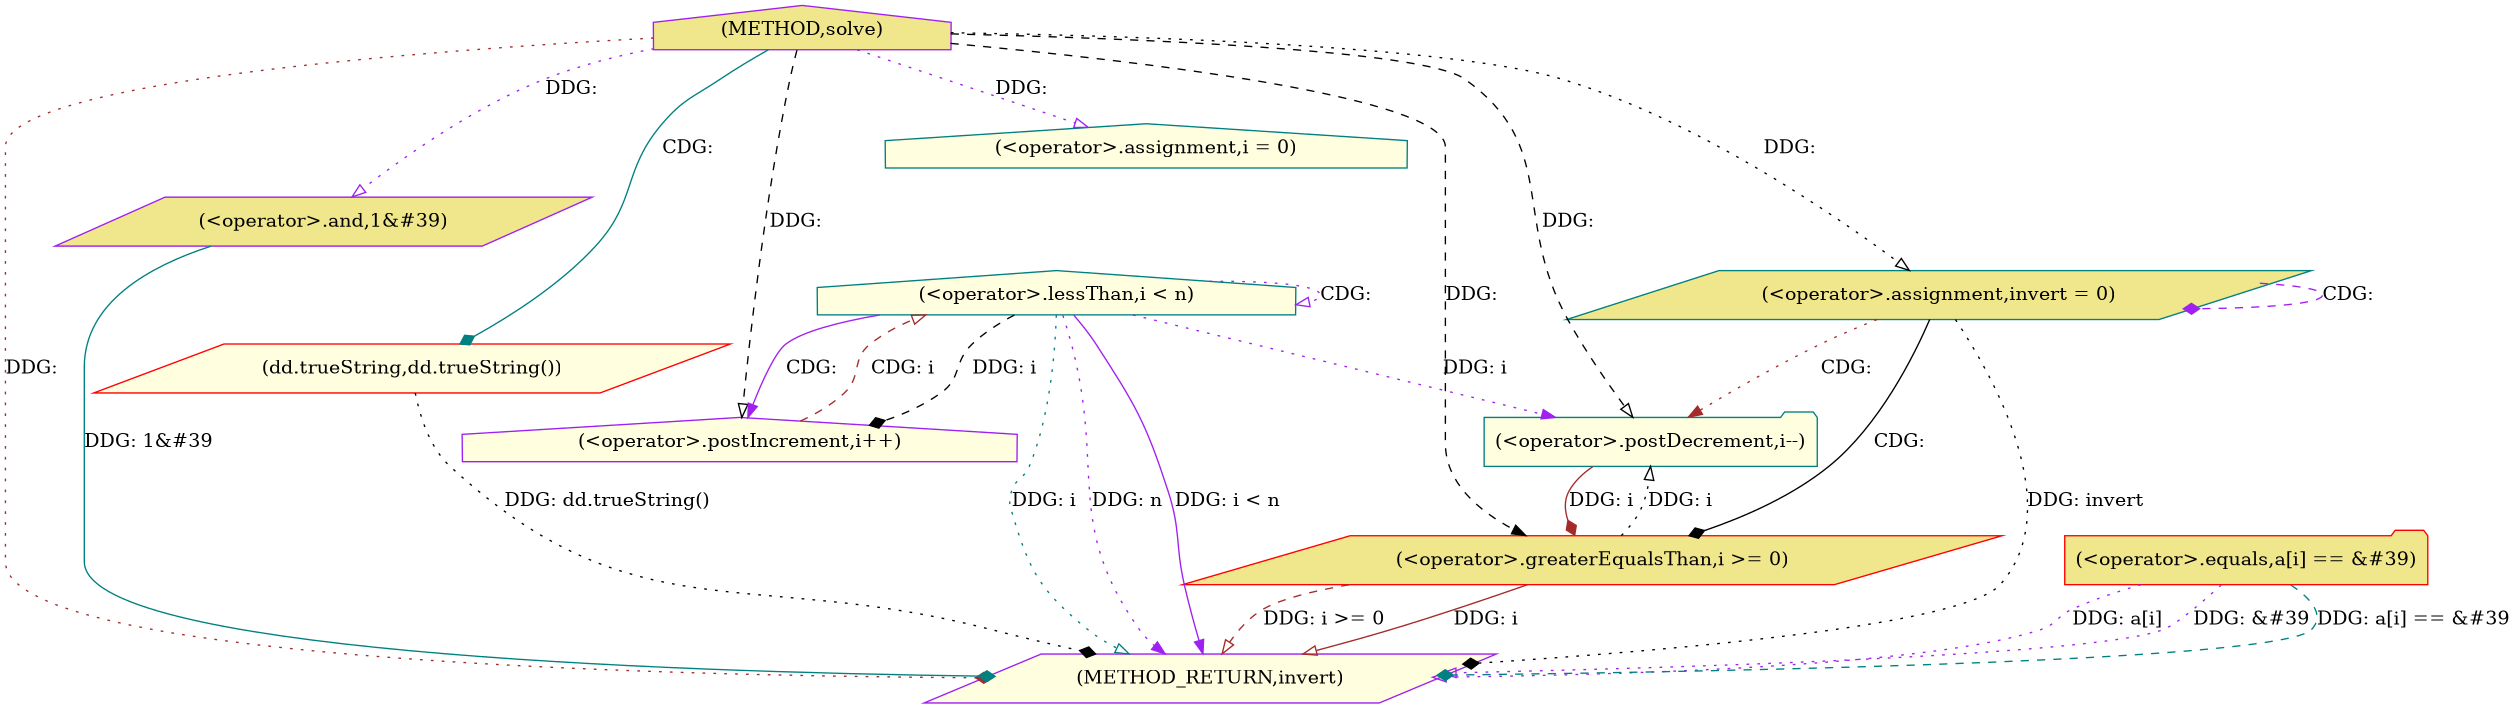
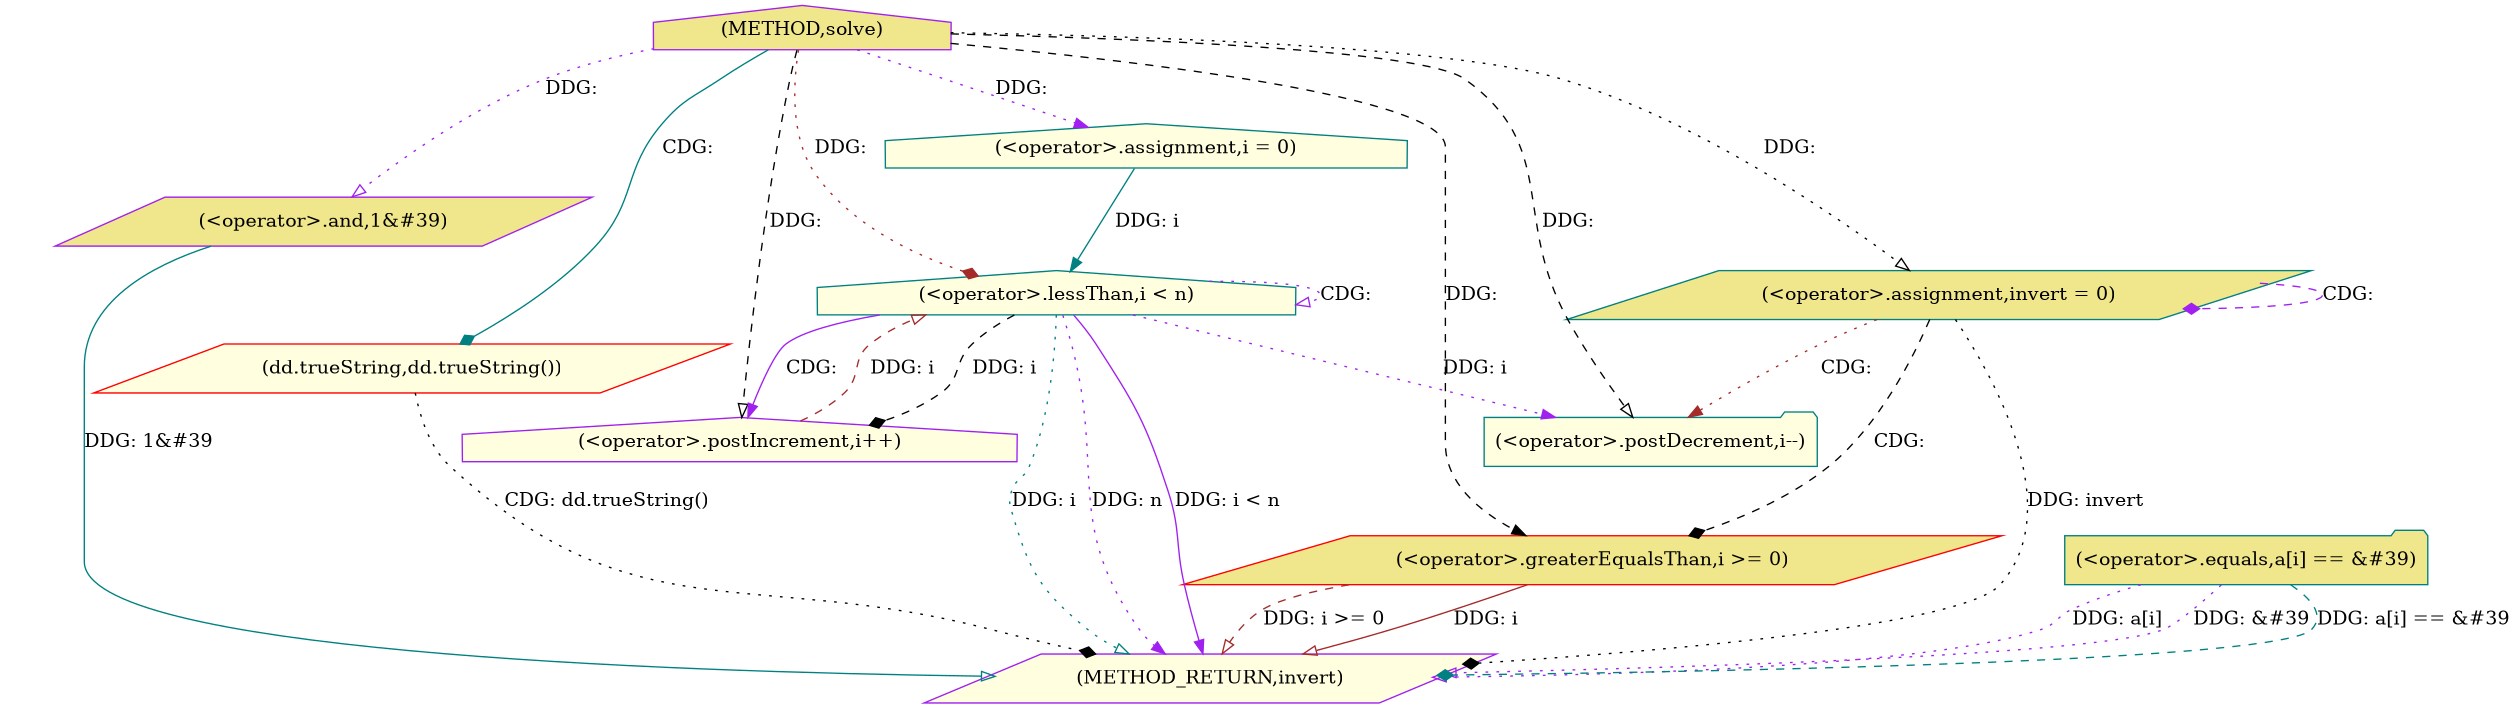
edge "(METHOD,solve)" -> "(<operator>.assignment,i = 0)": arrowhead onormal -> normal
edge "(<operator>.assignment,i = 0)" -> "(<operator>.lessThan,i < n)": added, label "DDG: i"
edge "(<operator>.postIncrement,i++)" -> "(<operator>.lessThan,i < n)": label "CDG: i" -> "DDG: i"
edge "(<operator>.assignment,invert = 0)" -> "(<operator>.greaterEqualsThan,i >= 0)": style solid -> dashed
edge "(<operator>.postDecrement,i--)" -> "(<operator>.greaterEqualsThan,i >= 0)": removed, label "DDG: i"
edge "(dd.trueString,dd.trueString())" -> "(METHOD_RETURN,invert)": label "DDG: dd.trueString()" -> "CDG: dd.trueString()"
edge "(<operator>.greaterEqualsThan,i >= 0)" -> "(<operator>.postDecrement,i--)": removed, label "DDG: i"
edge "(METHOD,solve)" -> "(METHOD_RETURN,invert)": now "(METHOD,solve)" -> "(<operator>.lessThan,i < n)"
node "(<operator>.equals,a[i] == &#39)": color red -> teal
edge "(<operator>.and,1&#39)" -> "(METHOD_RETURN,invert)": arrowhead diamond -> onormal
